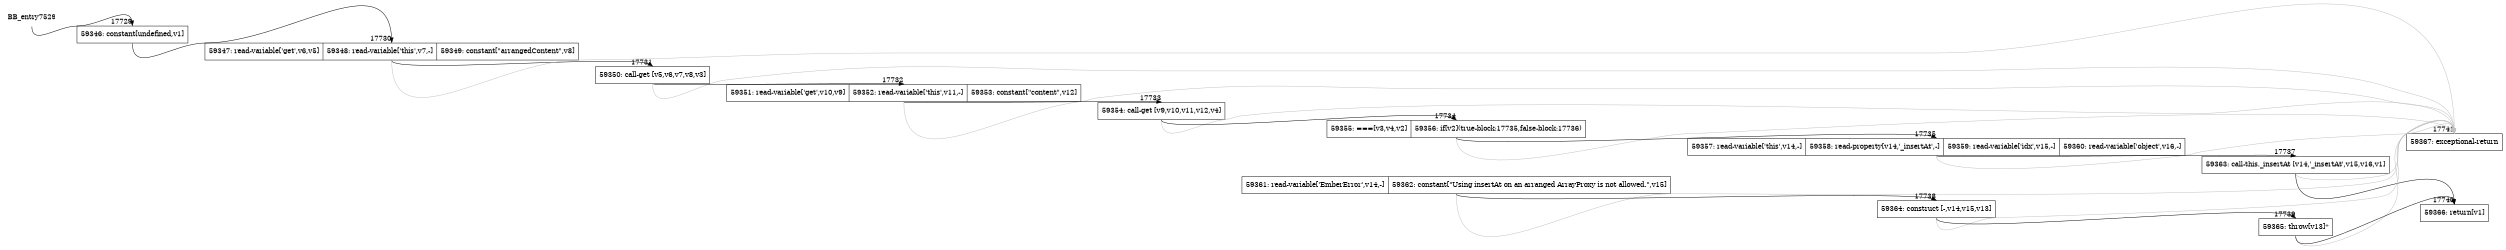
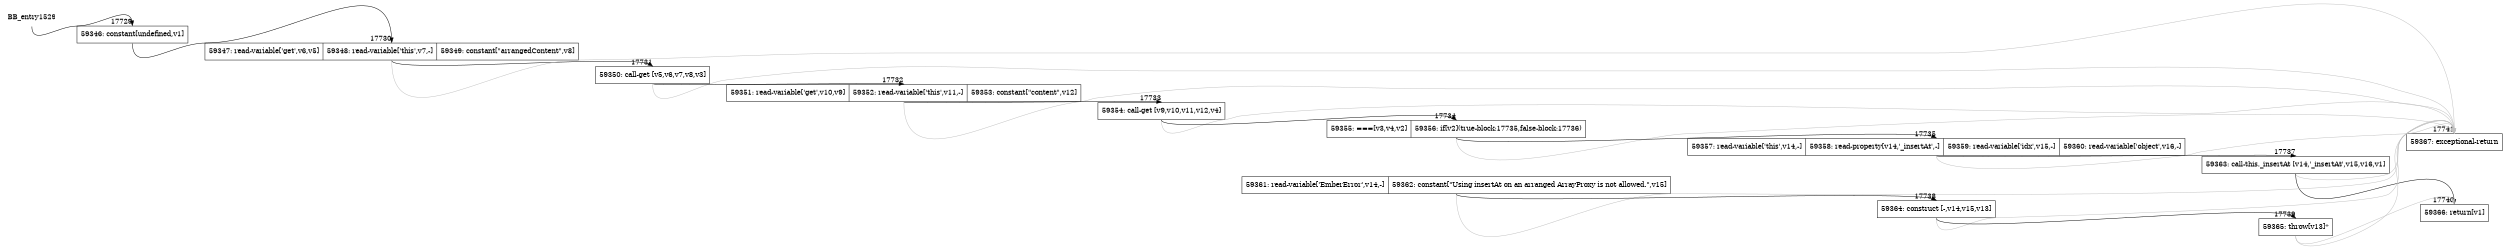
node "BB_entry7529": label "BB_entry7529" -> "BB_entry1529"
edge "59365: throw[v13]*" -> "59366: return[v1]": color black -> gray
